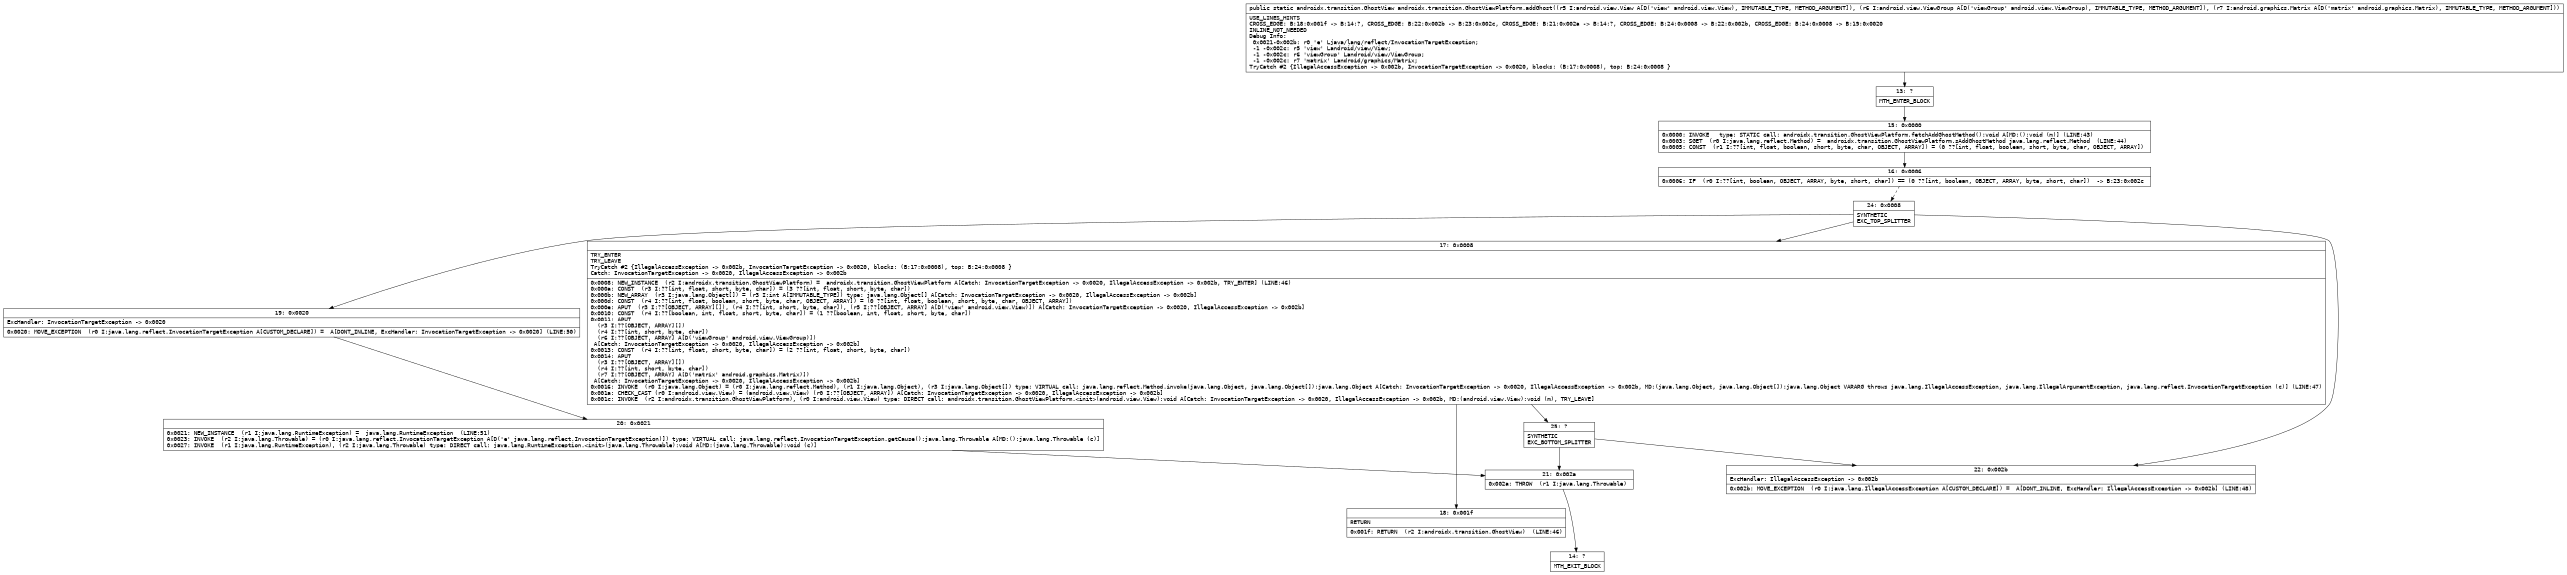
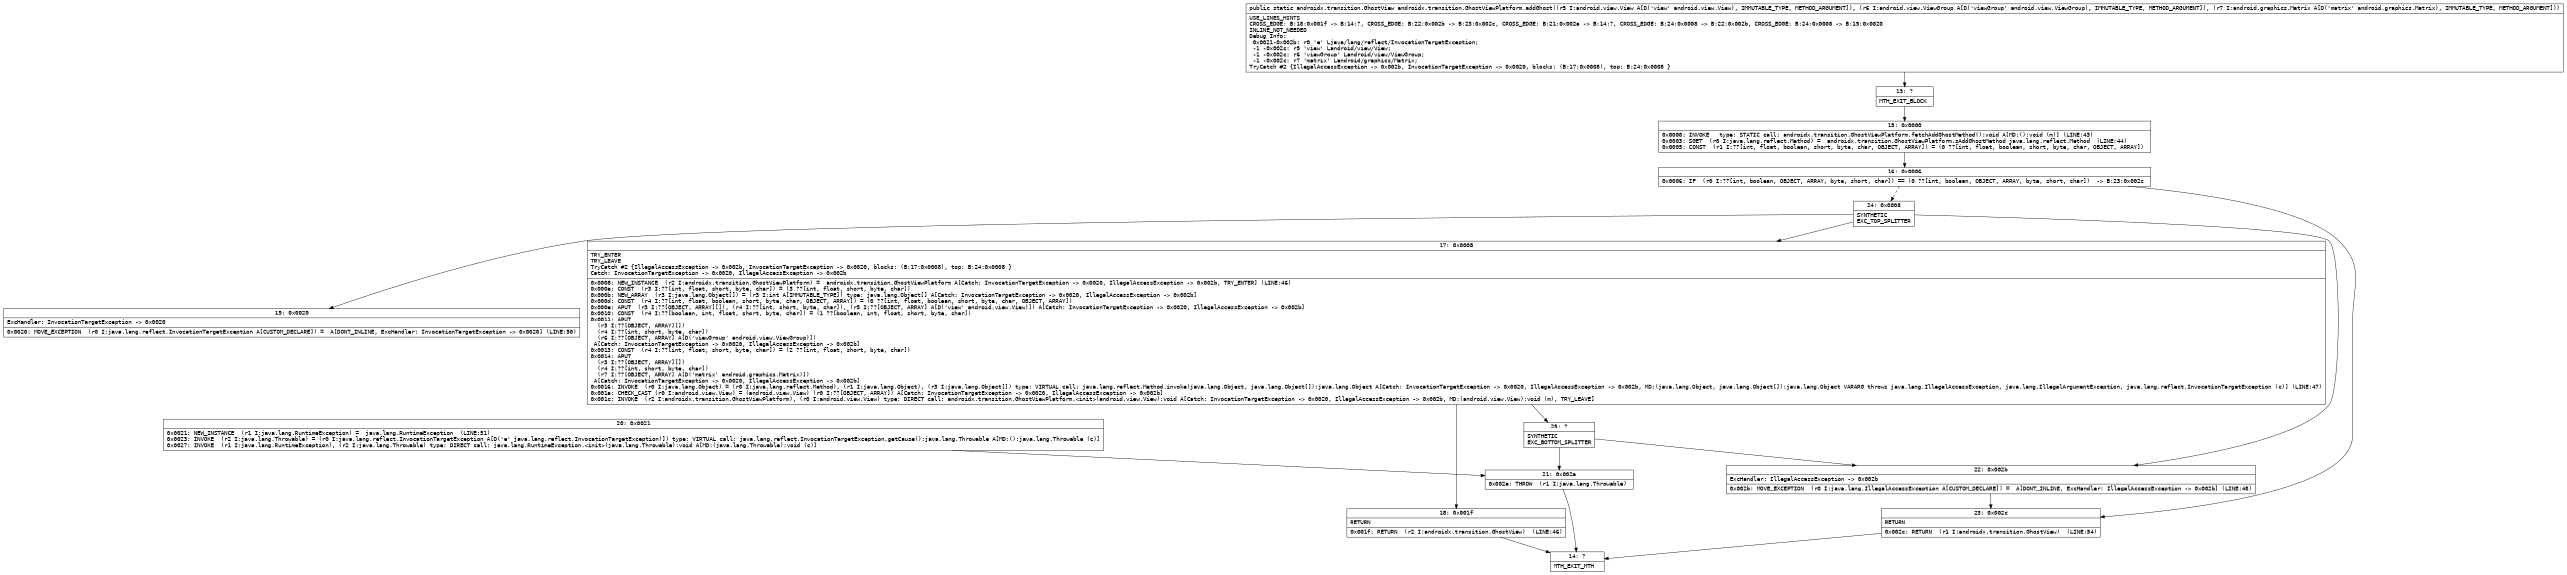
node "13: ?": text "MTH_ENTER_BLOCK" -> "MTH_EXIT_BLOCK"
edge "19: 0x0020" -> "20: 0x0021": removed
node "23: 0x002c": added
edge "18: 0x001f" -> "14: ?": added
node "14: ?": text "MTH_EXIT_BLOCK" -> "MTH_EXIT_MTH"
